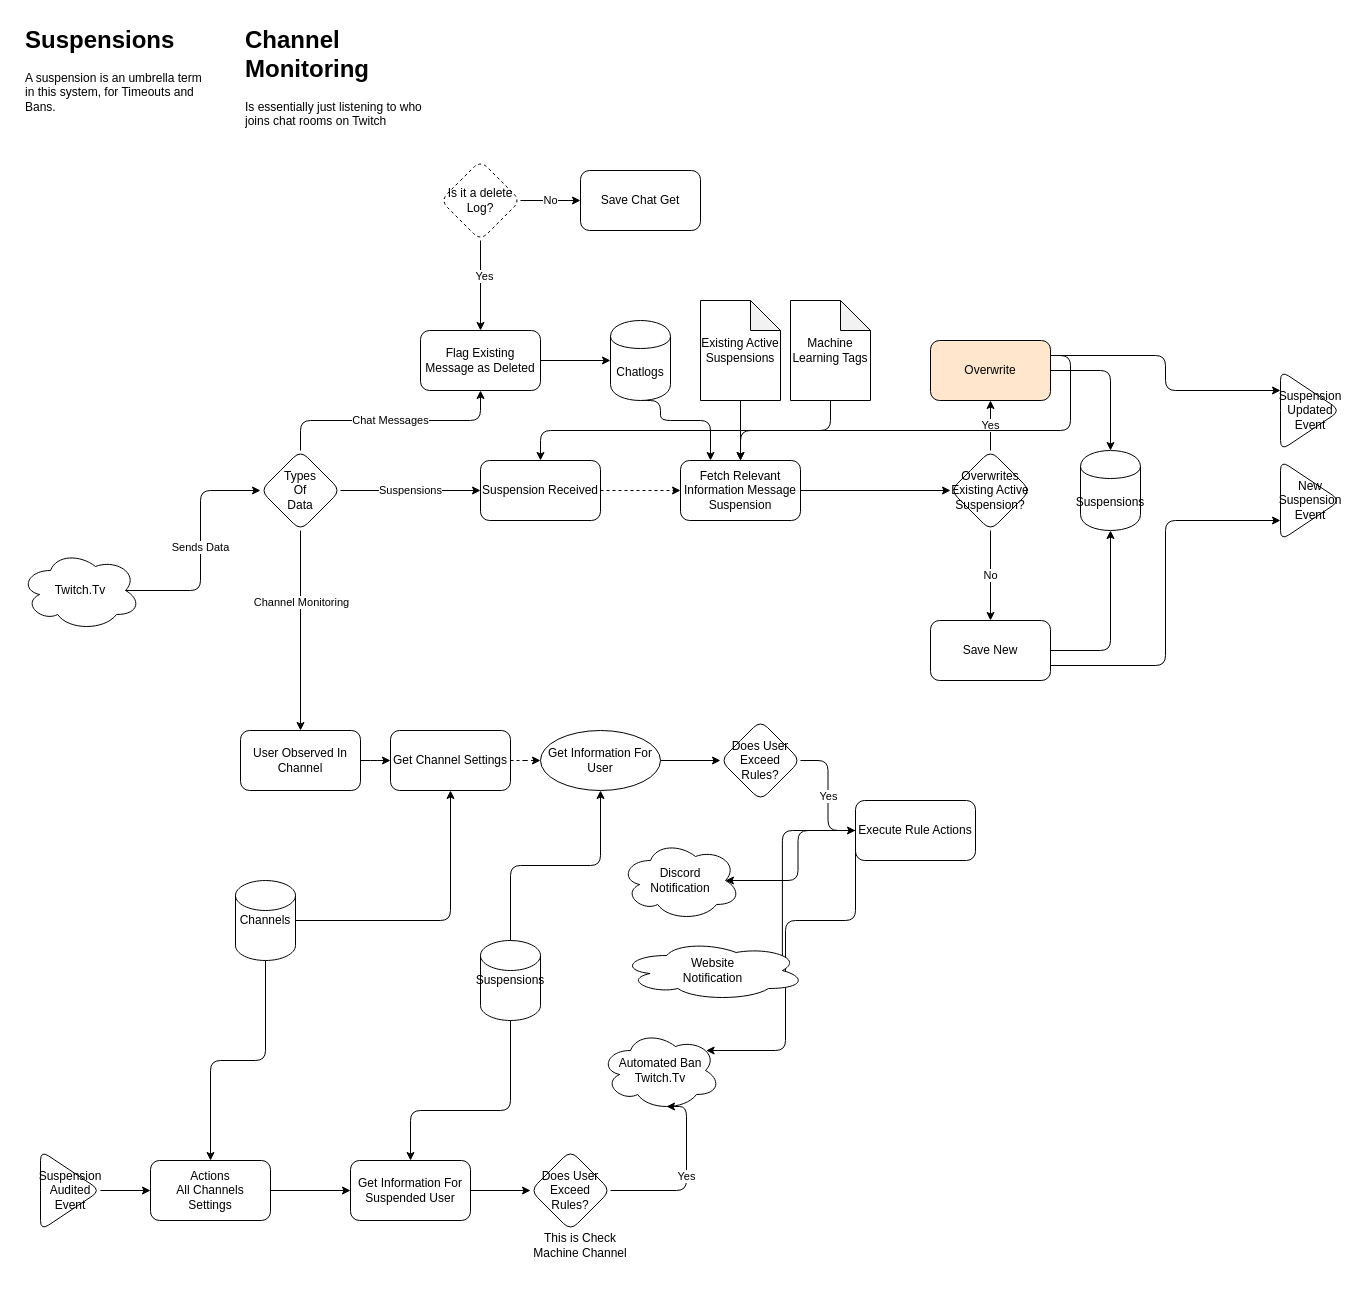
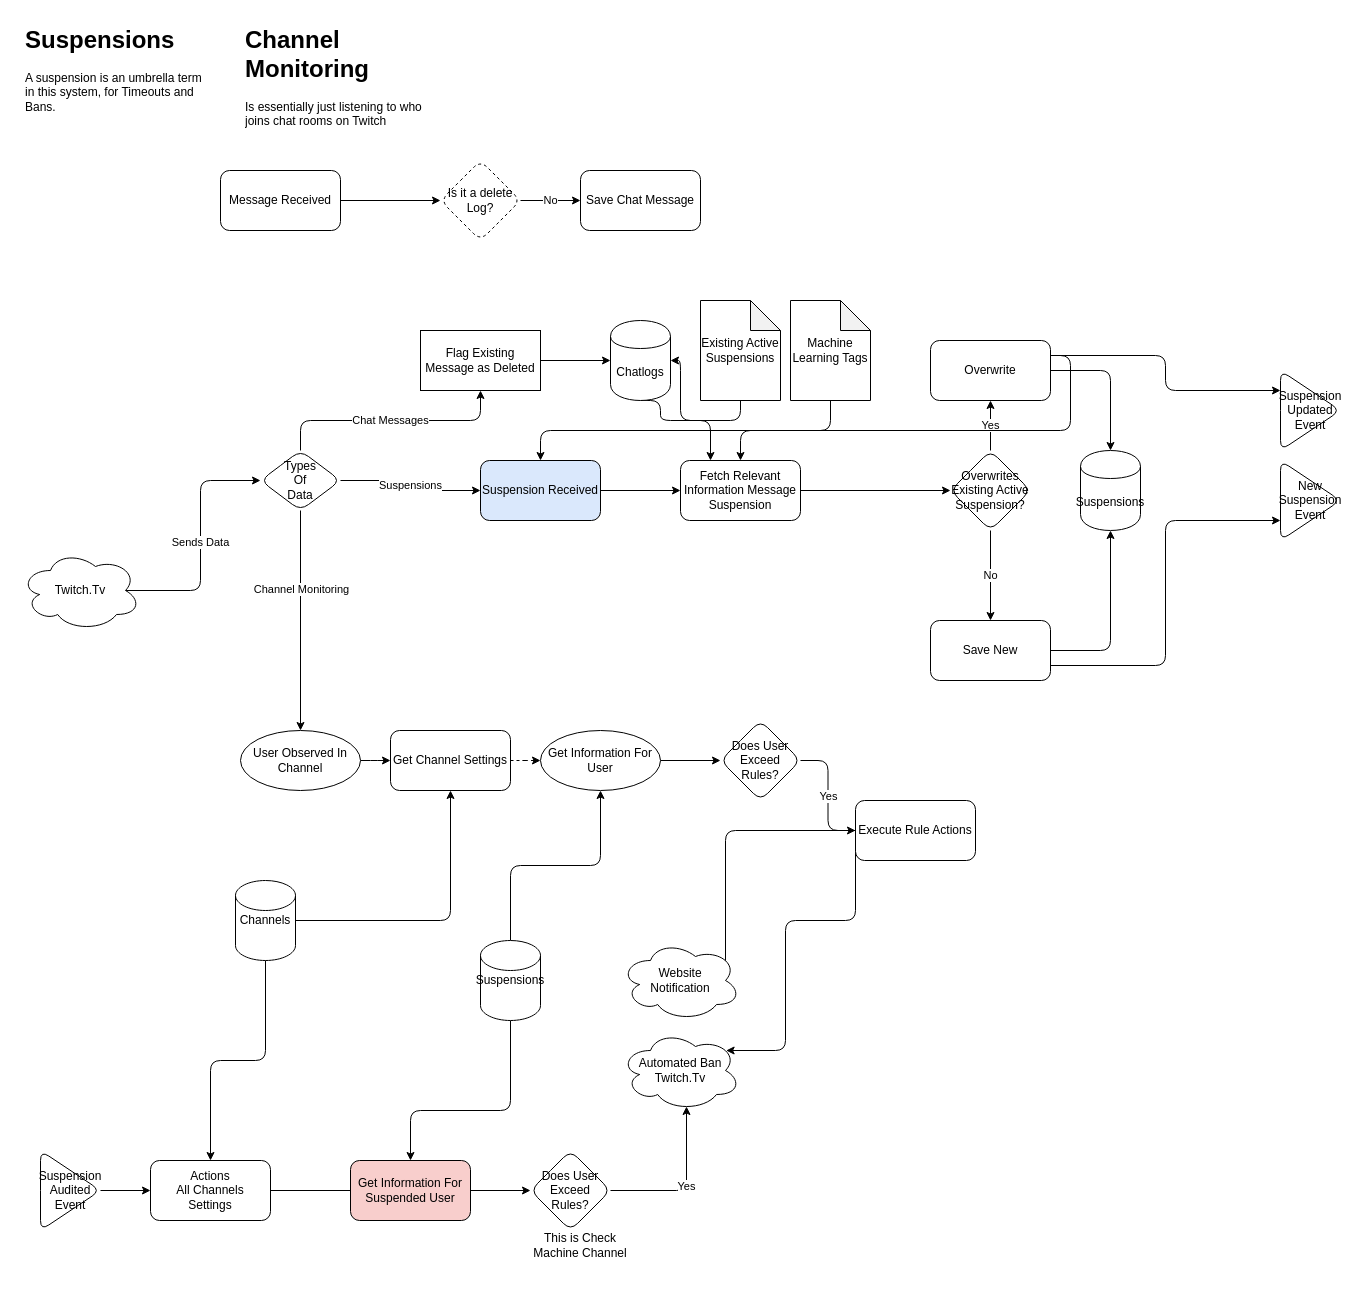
node "Message Received": added
edge "Message Received" -> "Is it a delete Log?": added
node "Save Chat Get": label "Save Chat Get" -> "Save Chat Message"
edge "Is it a delete Log?" -> "Flag Existing Message as Deleted": removed, label "Yes"
node "Flag Existing Message as Deleted": shape rounded rectangle -> rectangle
node "Overwrite": fillcolor #ffe6cc -> #ffffff
edge "Existing Active Suspensions" -> "Fetch Relevant Information Message Suspension": now "Existing Active Suspensions" -> "Chatlogs"
node "Types Of Data": size 80x80 -> 80x60
node "Suspension Received": fillcolor #ffffff -> #dae8fc
edge "Suspension Received" -> "Fetch Relevant Information Message Suspension": style dashed -> solid
node "User Observed In Channel": shape rounded rectangle -> ellipse
node "Discord Notification": removed
edge "Execute Rule Actions" -> "Discord Notification": removed
node "Website Notification": size 185x60 -> 120x80
node "Automated Ban Twitch.Tv": moved (661, 1071) -> (681, 1071)
edge "Actions All Channels Settings" -> "Get Information For Suspended User": arrowhead classic -> none
node "Get Information For Suspended User": fillcolor #ffffff -> #f8cecc
